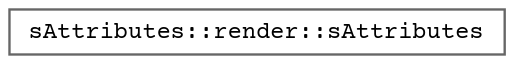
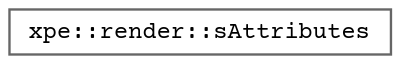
node "sAttributes::render::sAttributes": label "sAttributes::render::sAttributes" -> "xpe::render::sAttributes"
